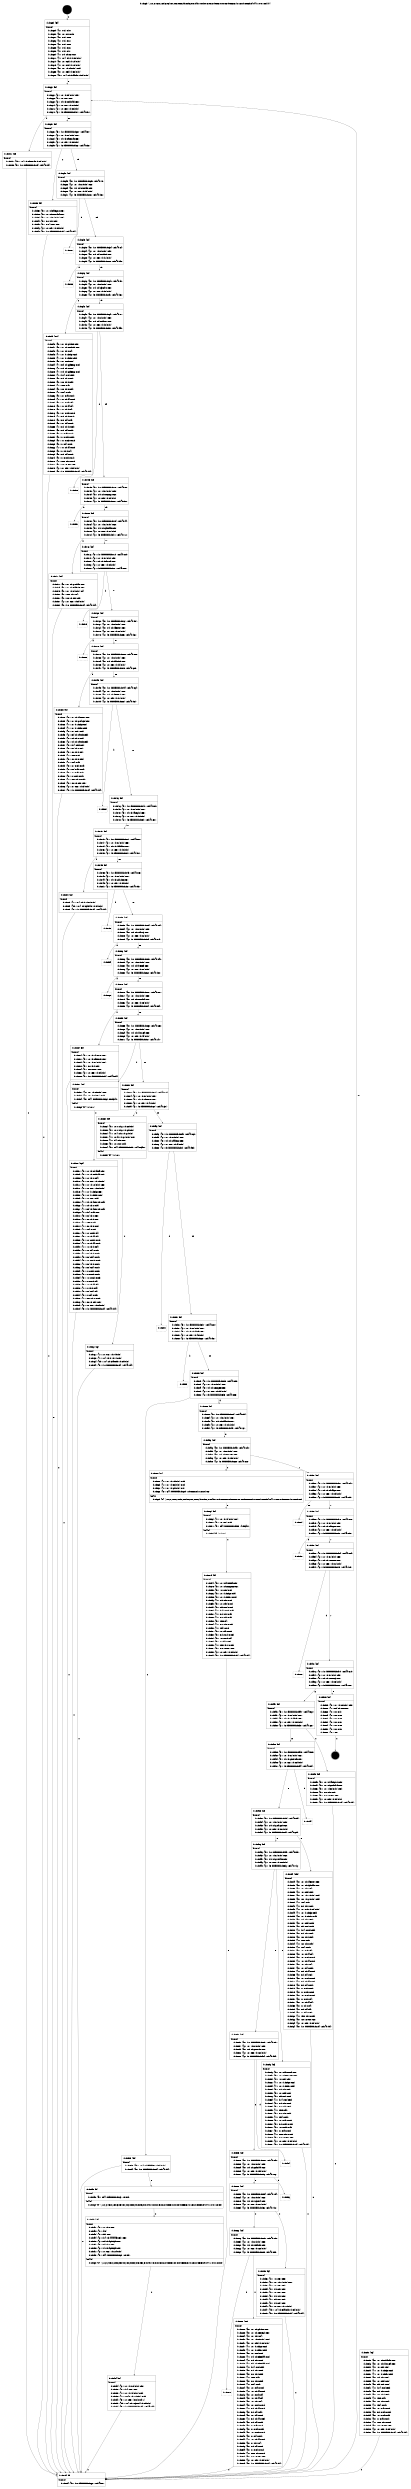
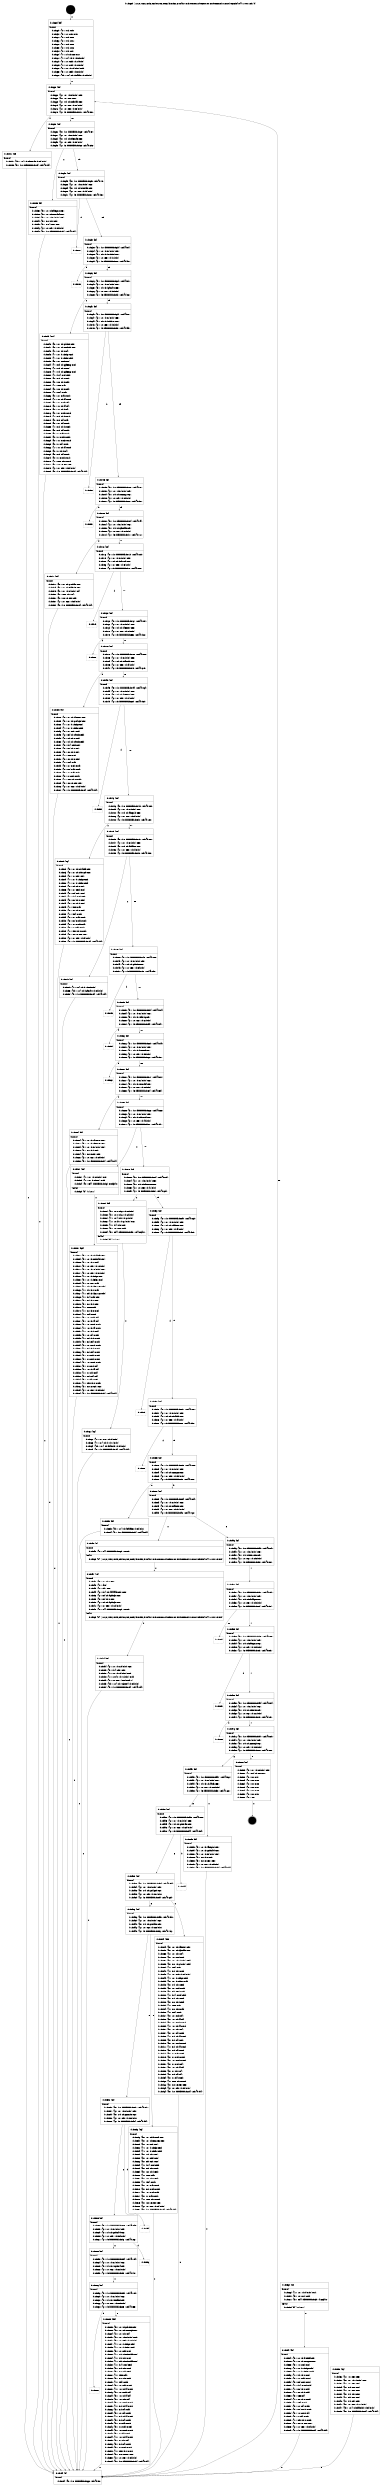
edge "0x4017b6 [28]" -> "0x401ad1 [86]": added, label "1"
node "0x401e5c [17]": removed
edge "0x401ed5 [15]" -> "0x401d92 [5]": now "0x4018ea [28]" -> "0x401d92 [5]"
edge "0x401a3a [28]" -> "0x401de2 [36]": removed, label "1"
